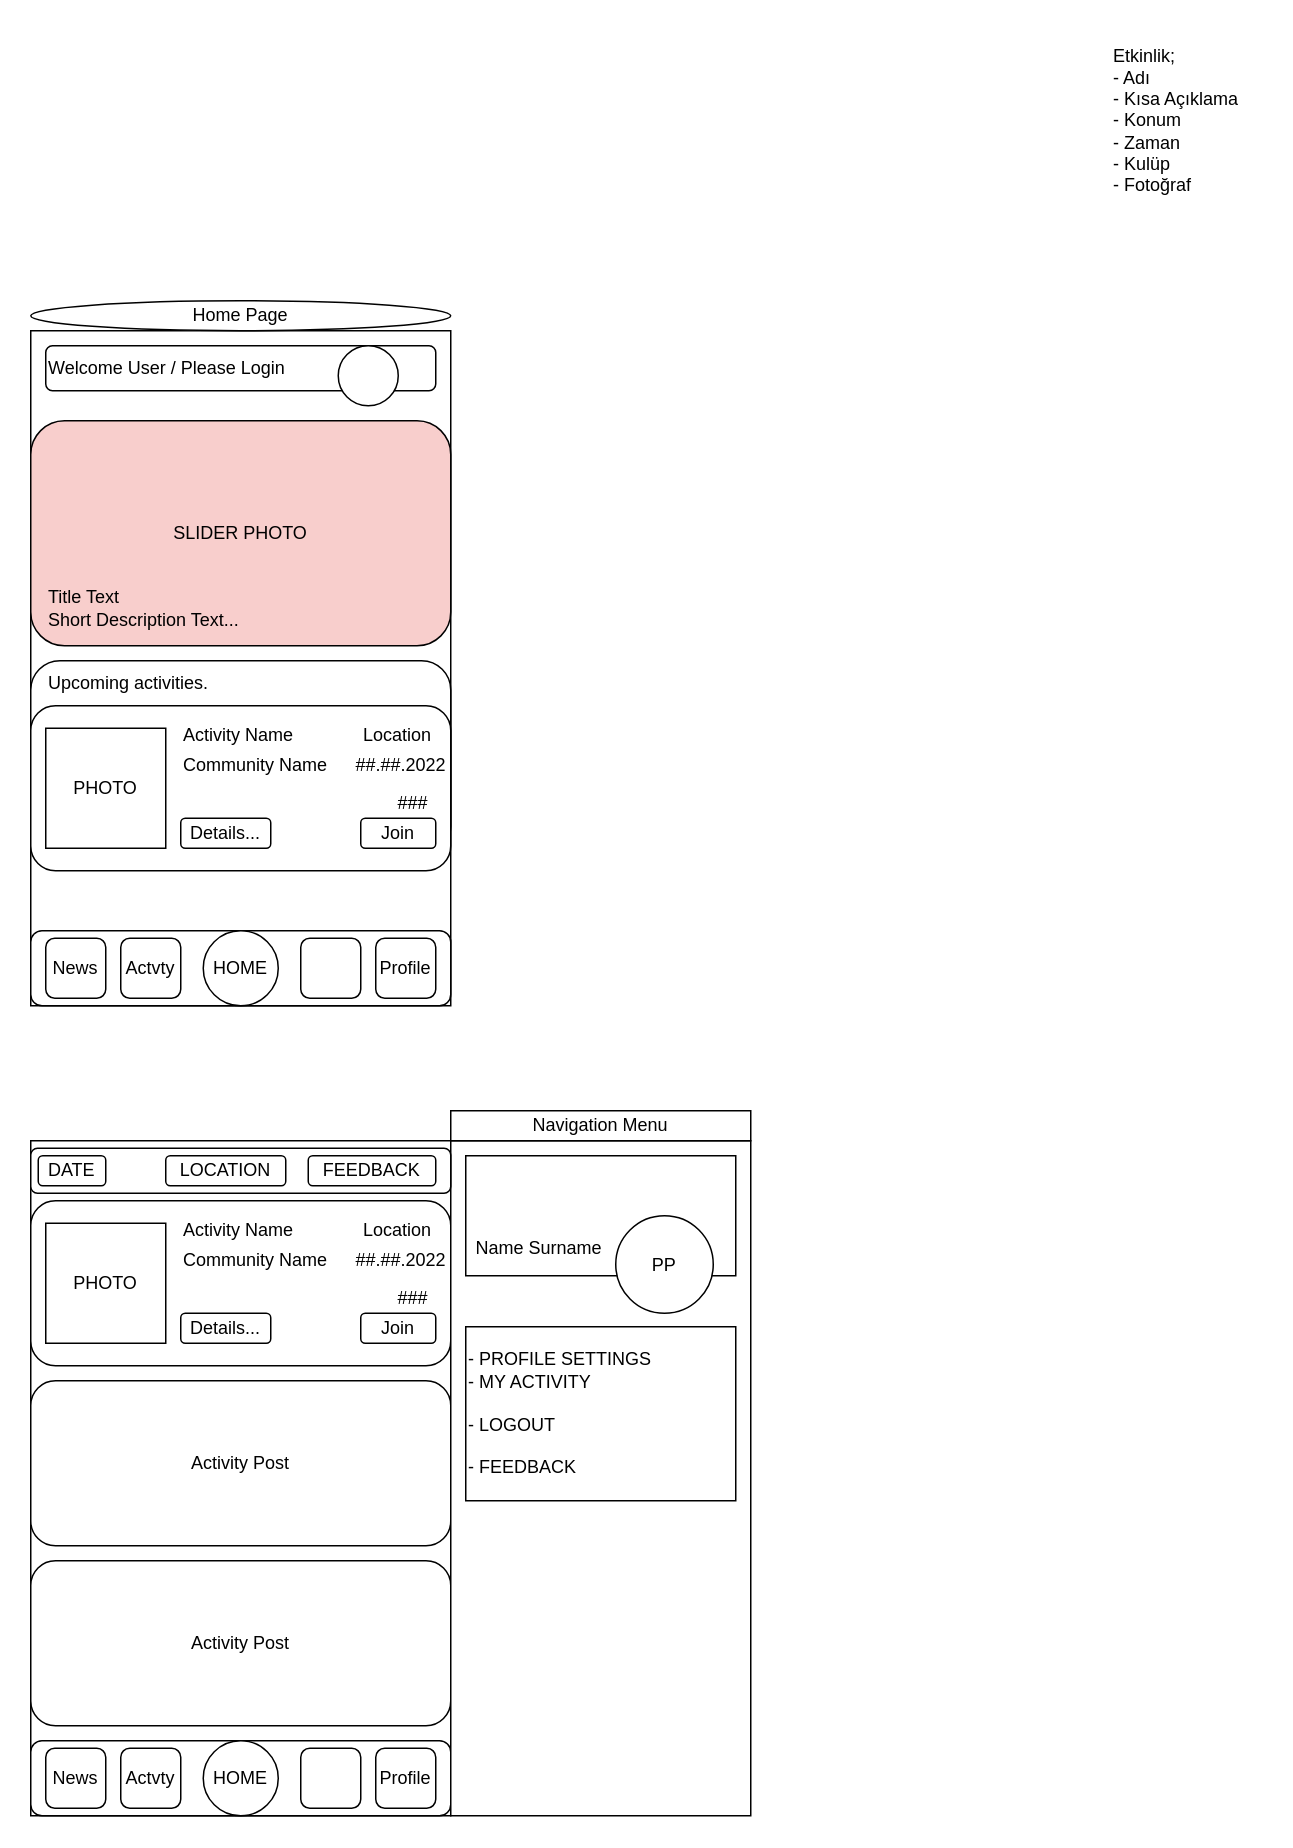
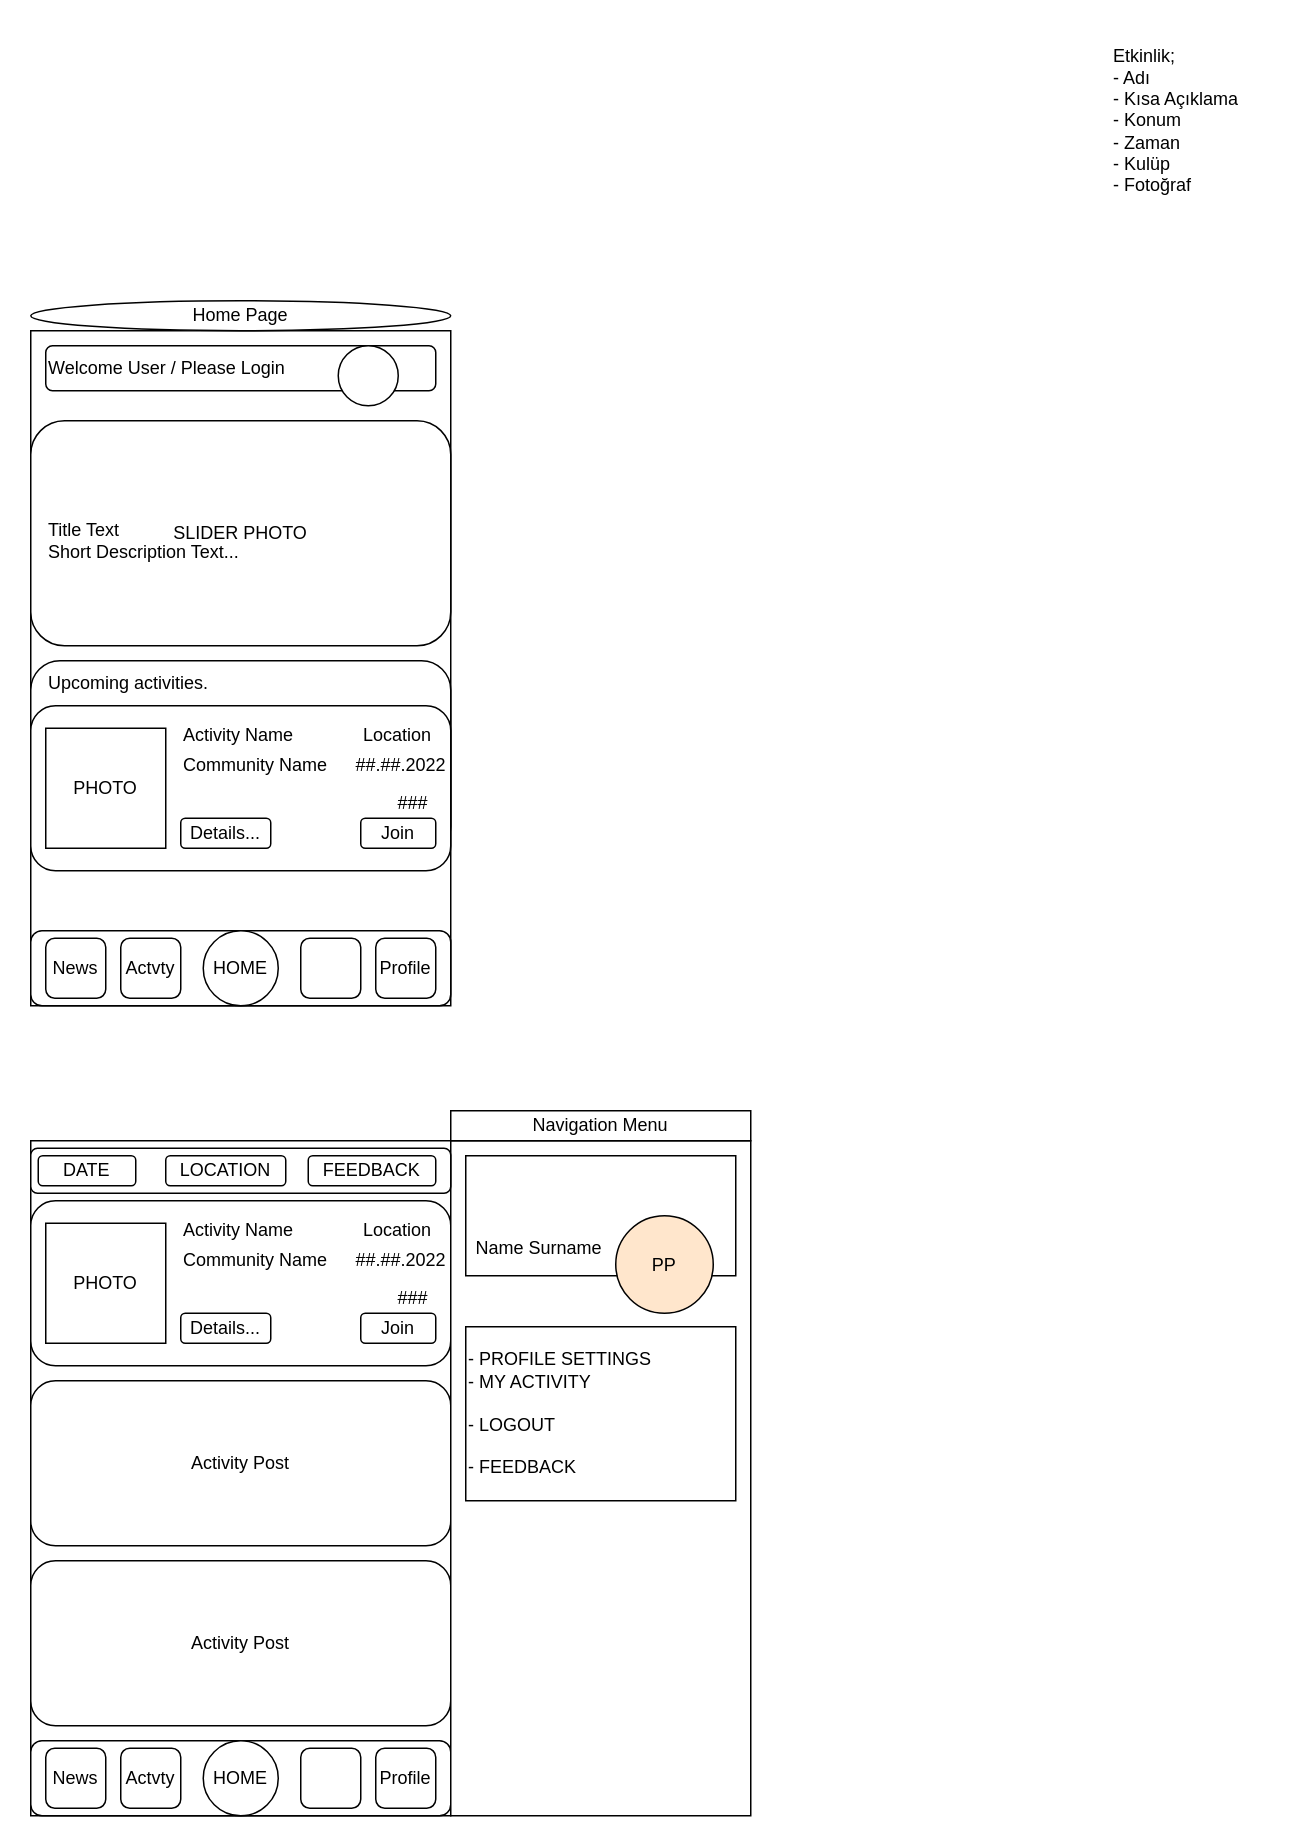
node "SLIDER PHOTO": fillcolor #f8cecc -> #ffffff
node "Title Text Short Description Text...": moved (173, 608) -> (173, 541)
node "DATE": size 68x30 -> 98x30
node "PP": fillcolor #ffffff -> #ffe6cc
